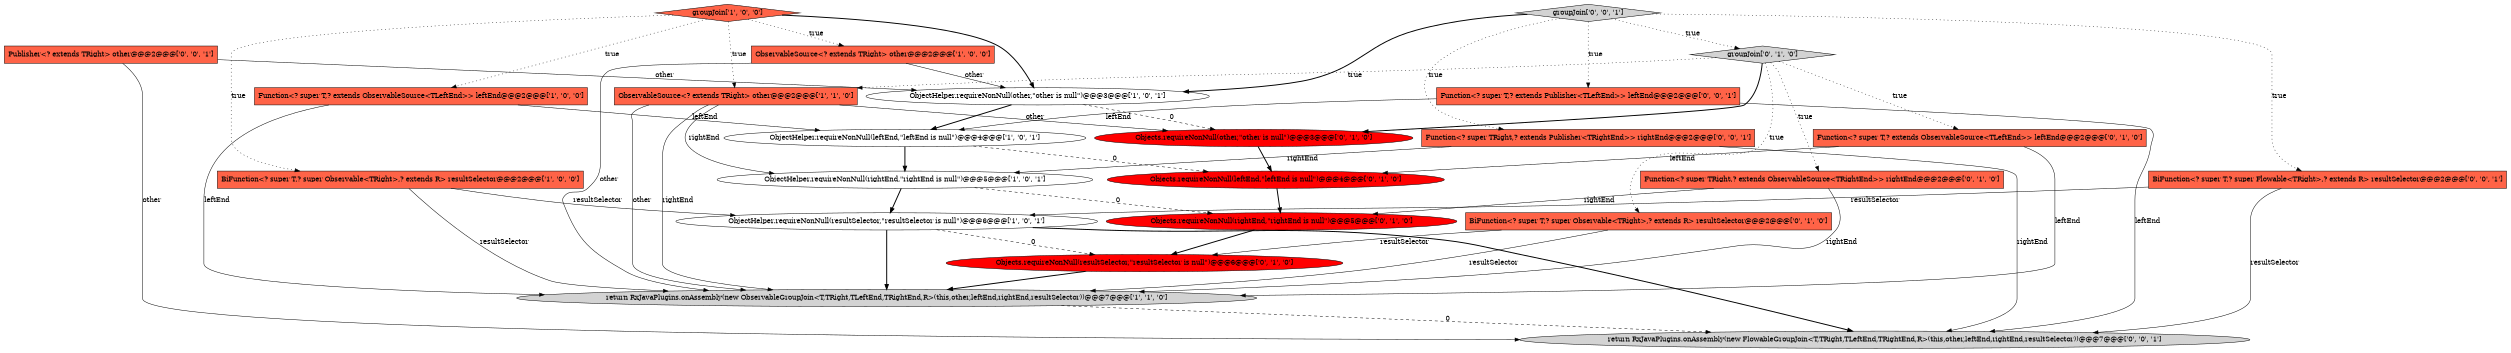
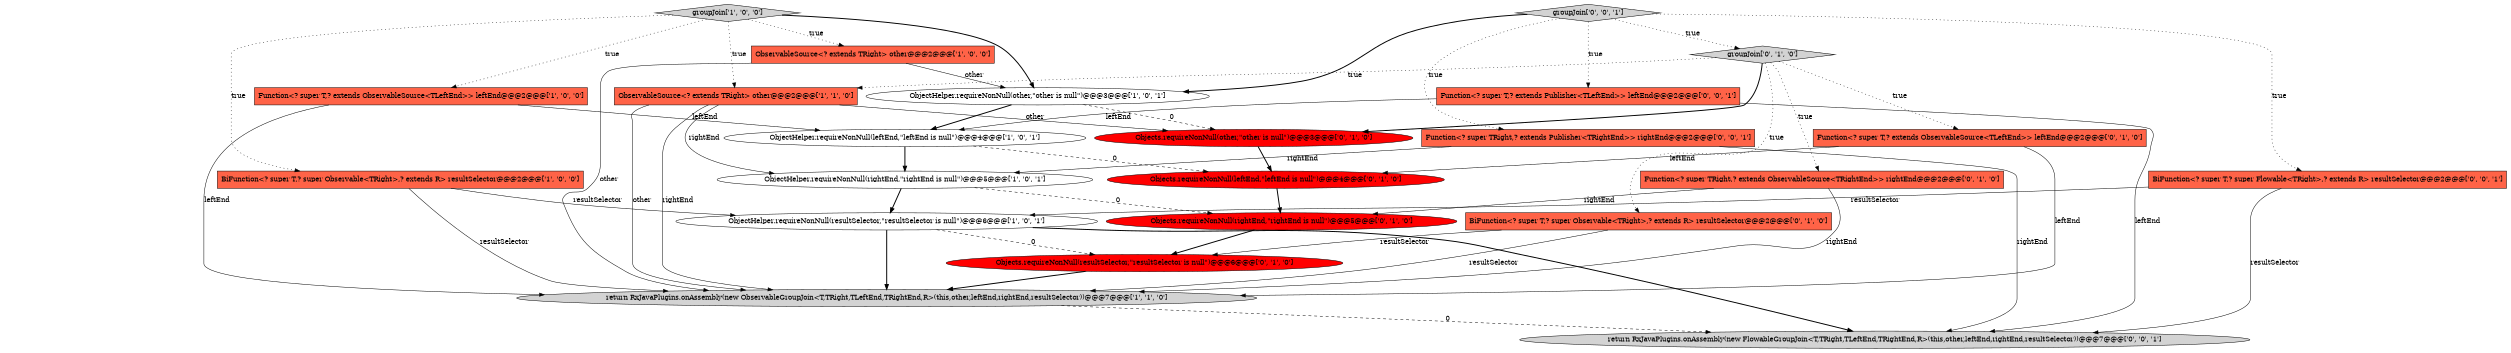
node "groupJoin['1', '0', '0']": fillcolor tomato -> lightgray
node "Publisher<? extends TRight> other@@@2@@@['0', '0', '1']": removed
